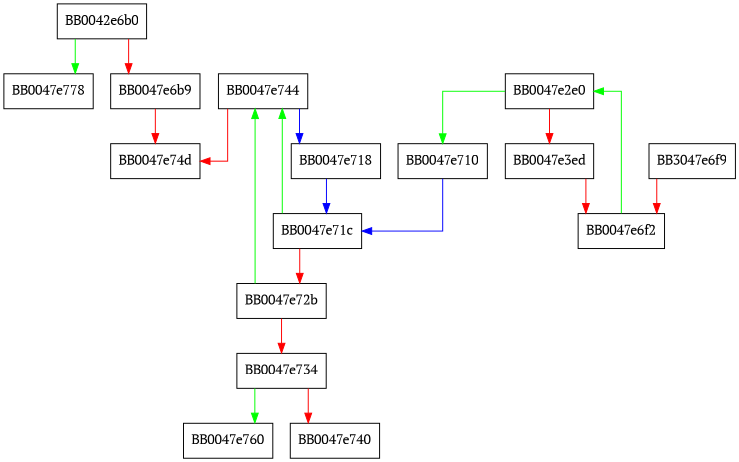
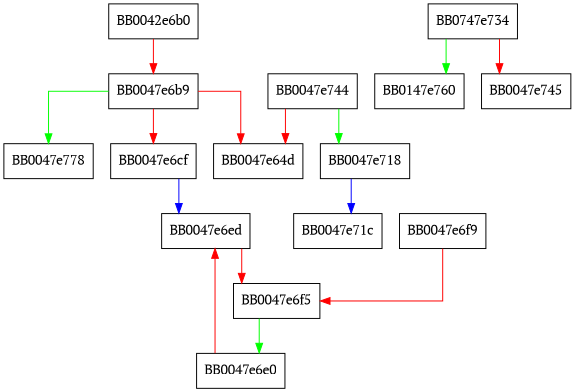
edge "BB0042e6b0" -> "BB0047e778": now "BB0047e6b9" -> "BB0047e778"
node "BB0047e2e0": label "BB0047e2e0" -> "BB0047e6e0"
edge "BB0047e744" -> "BB0047e718": color blue -> green
node "BB0047e6cf": added
node "BB0047e74d": label "BB0047e74d" -> "BB0047e64d"
node "BB0047e710": removed
node "BB0047e3ed": label "BB0047e3ed" -> "BB0047e6ed"
node "BB3047e6f9": label "BB3047e6f9" -> "BB0047e6f9"
edge "BB0047e71c" -> "BB0047e744": removed
node "BB0047e6f2": label "BB0047e6f2" -> "BB0047e6f5"
node "BB0047e72b": removed
node "BB0047e734": label "BB0047e734" -> "BB0747e734"
node "BB0047e760": label "BB0047e760" -> "BB0147e760"
node "BB0047e740": label "BB0047e740" -> "BB0047e745"
